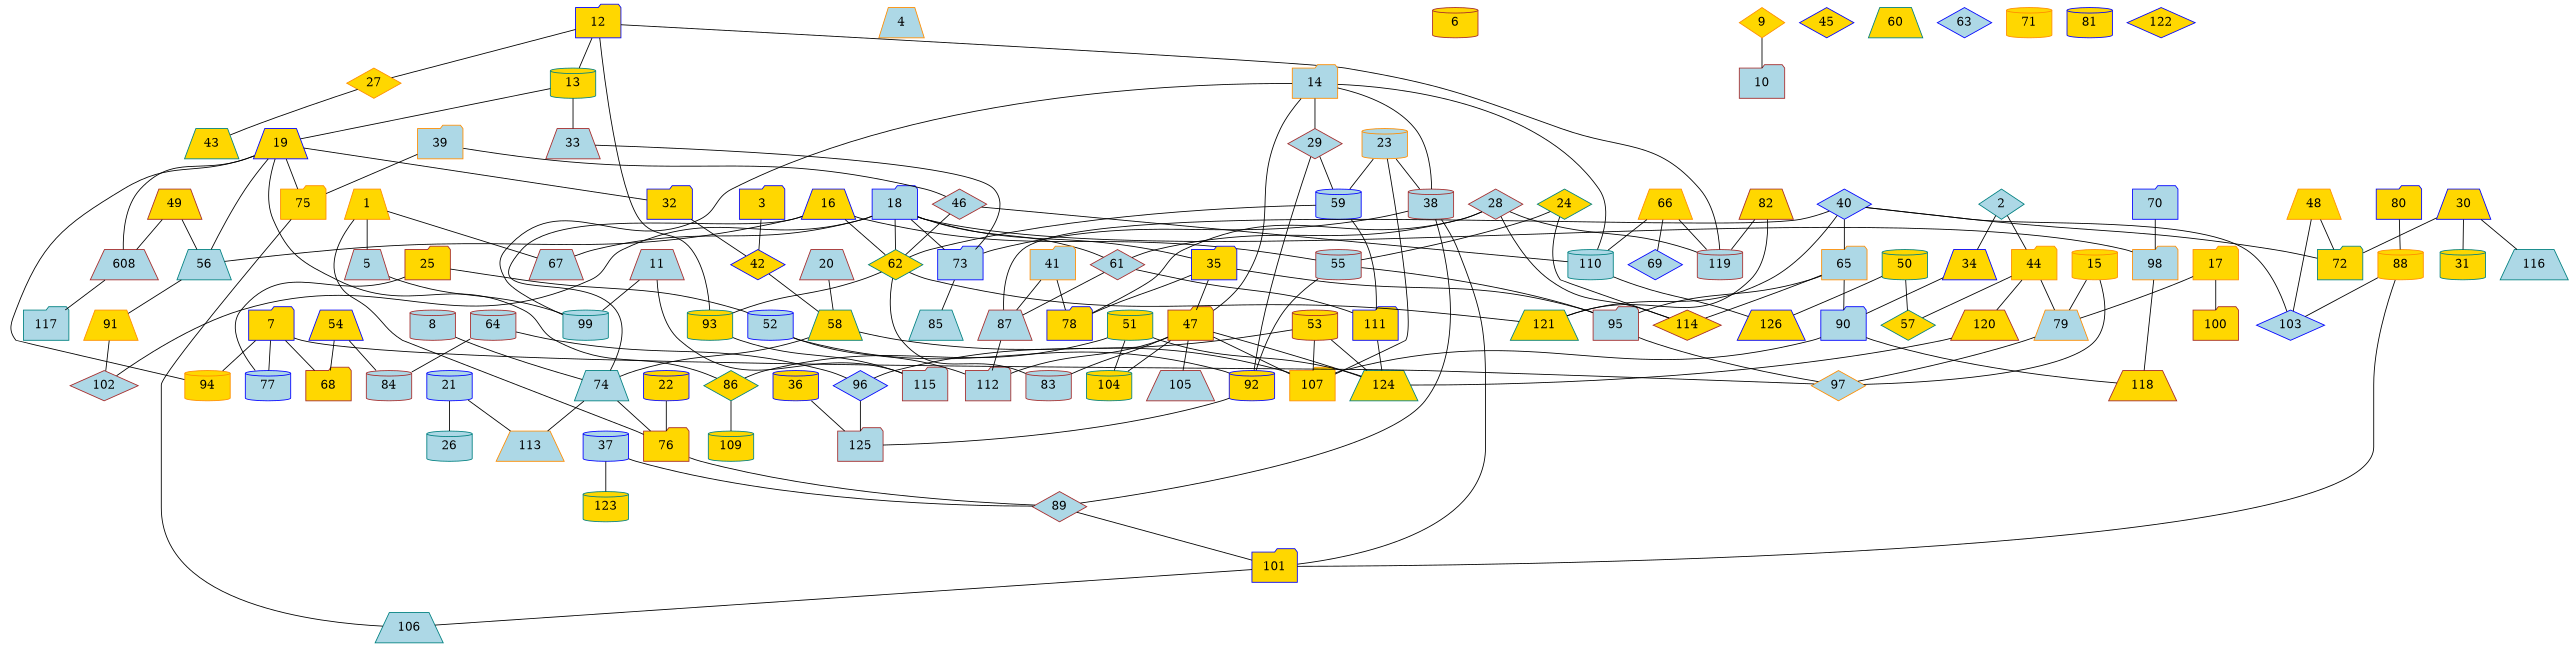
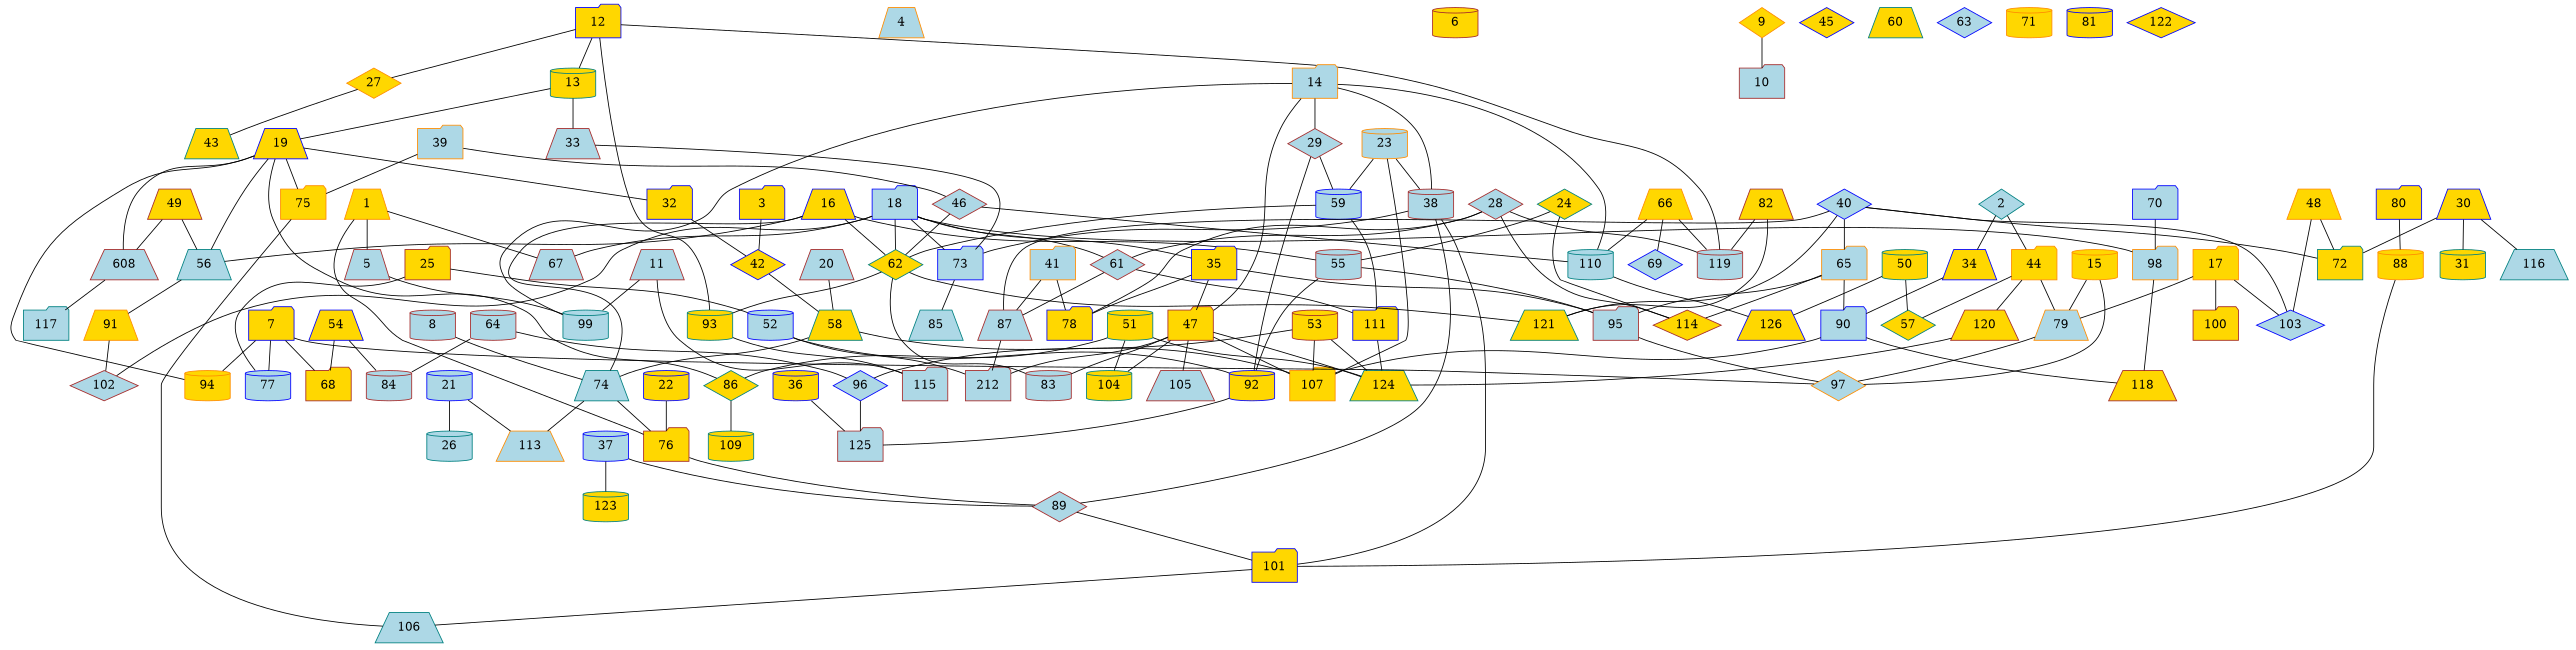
edge "88" -- "103": now "17" -- "103"
node "112": label "112" -> "212"
